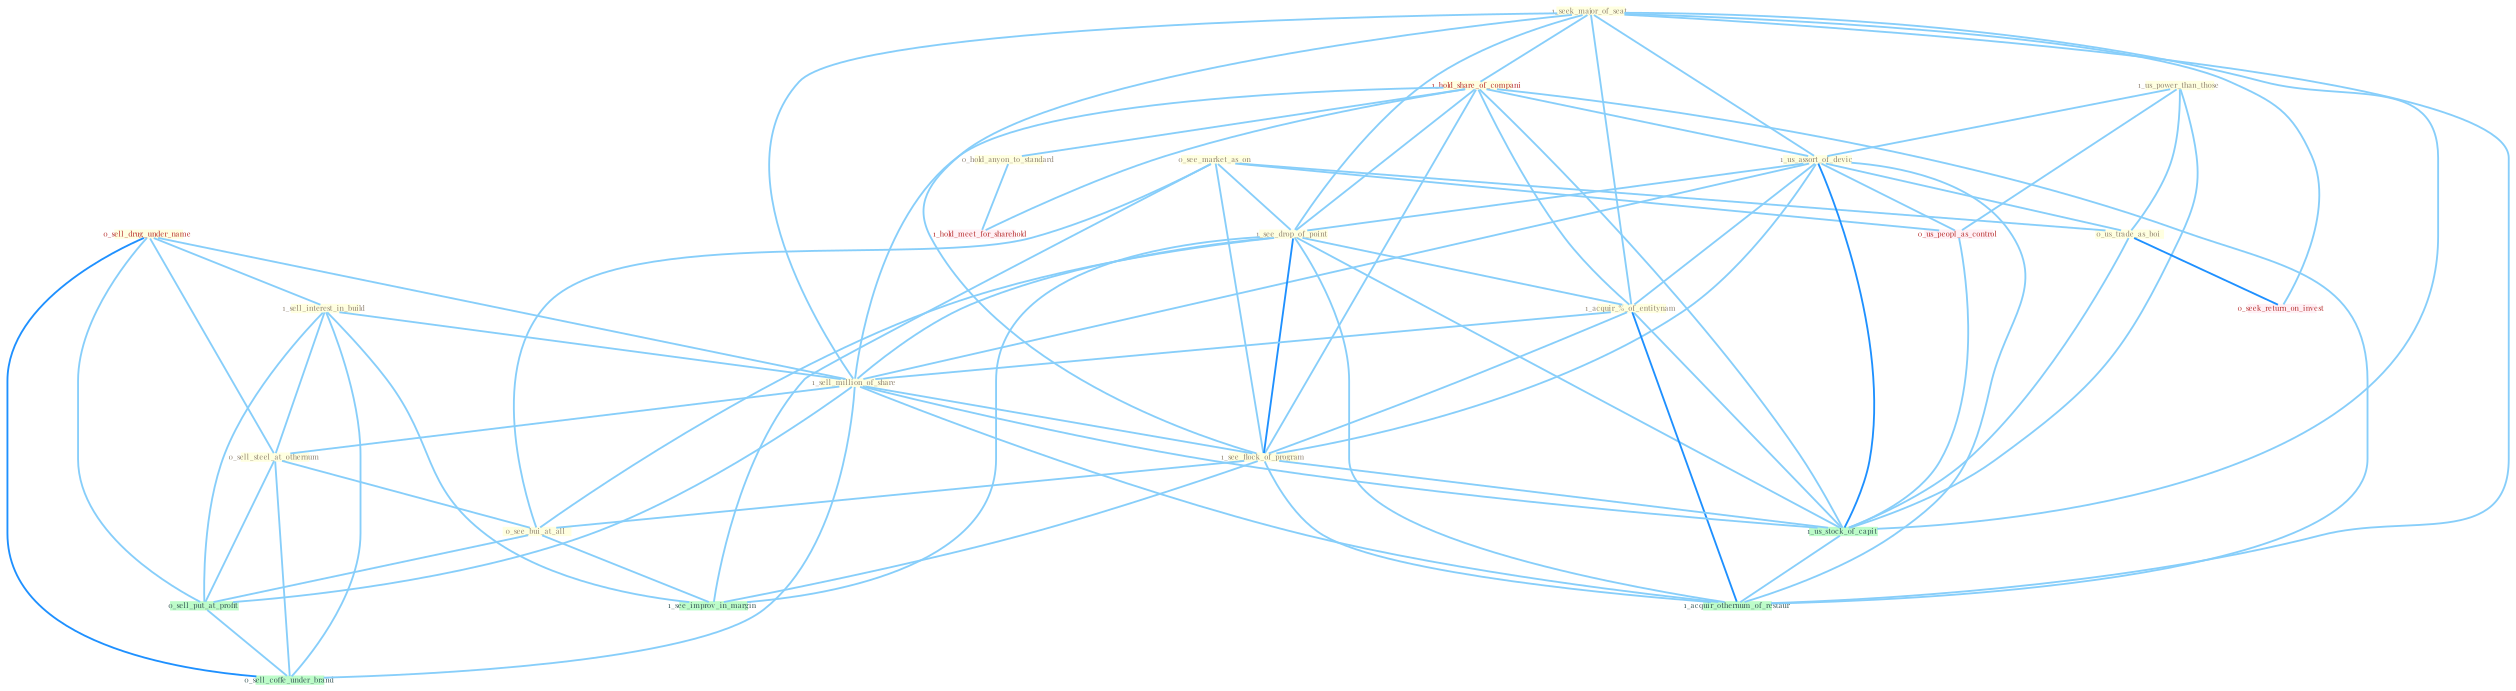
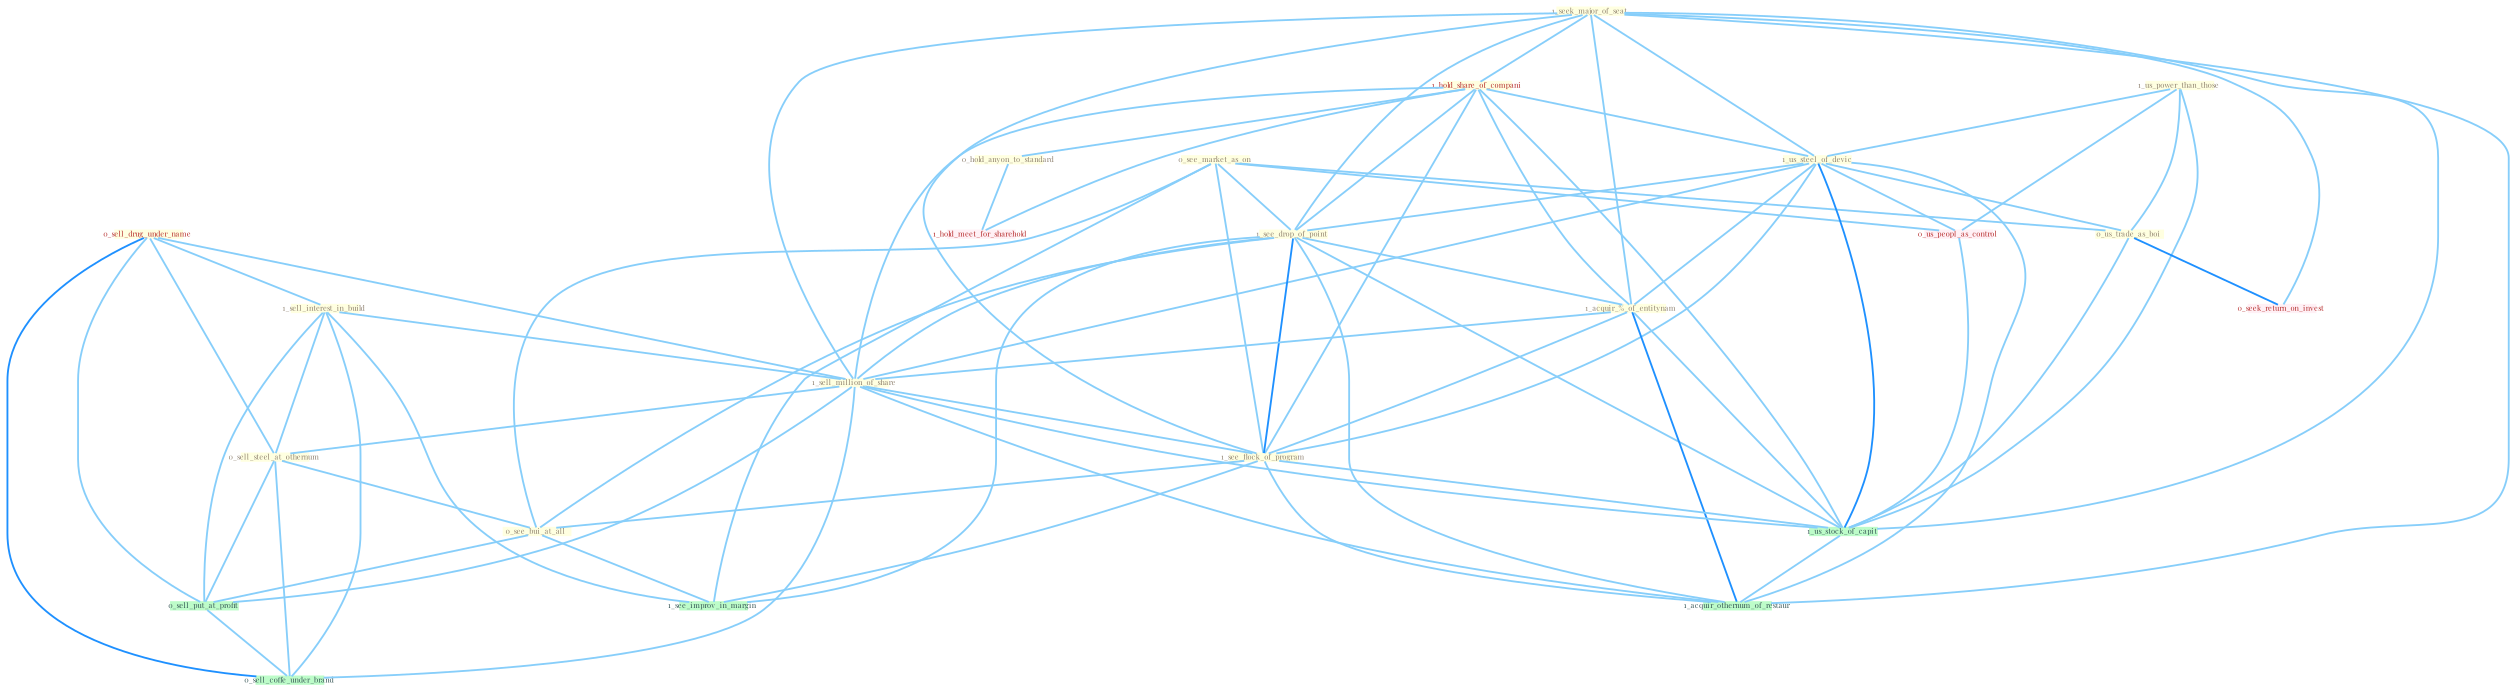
node "1_us_assort_of_devic": label "1_us_assort_of_devic" -> "1_us_steel_of_devic"
edge "1_hold_share_of_compani" -- "1_acquir_othernum_of_restaur": removed
